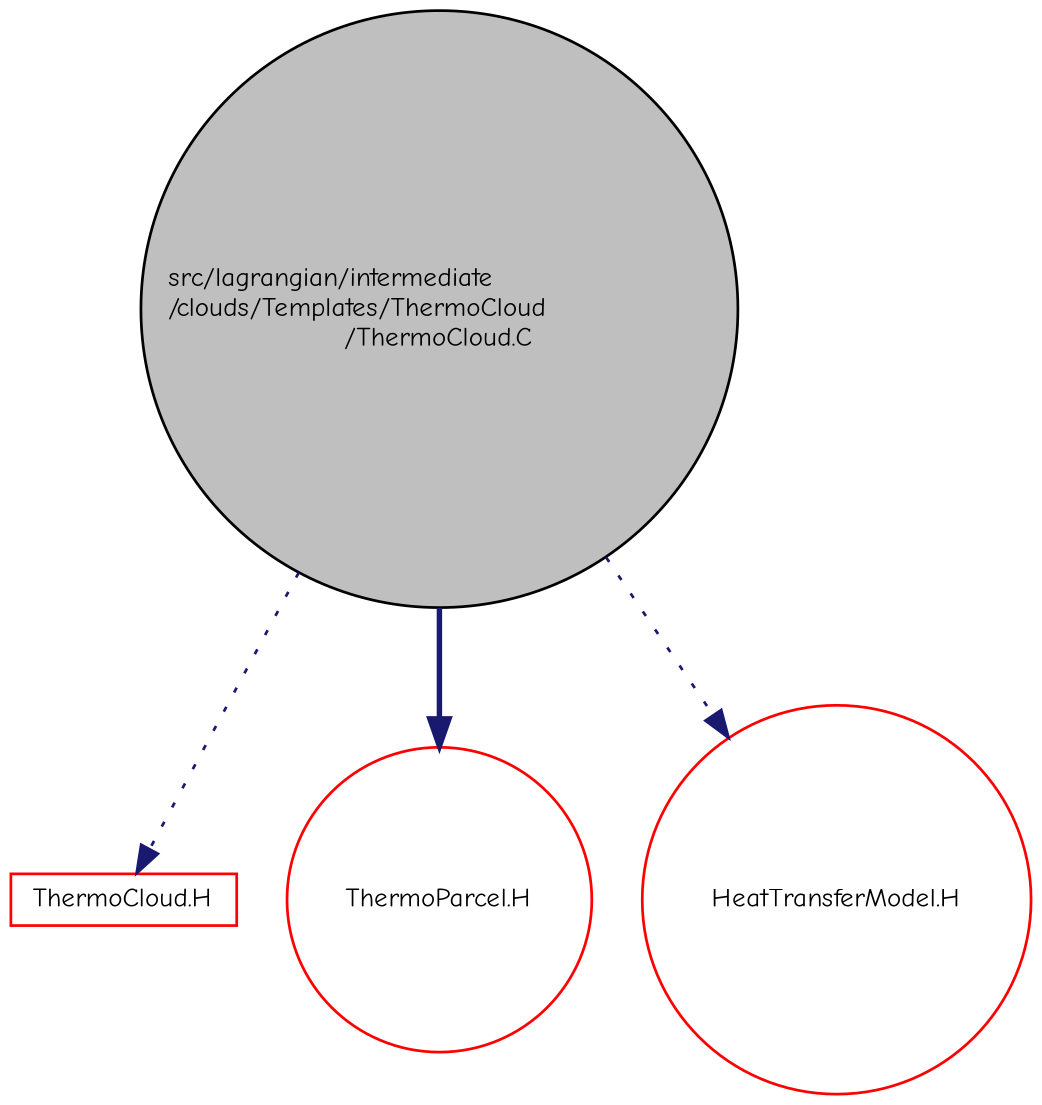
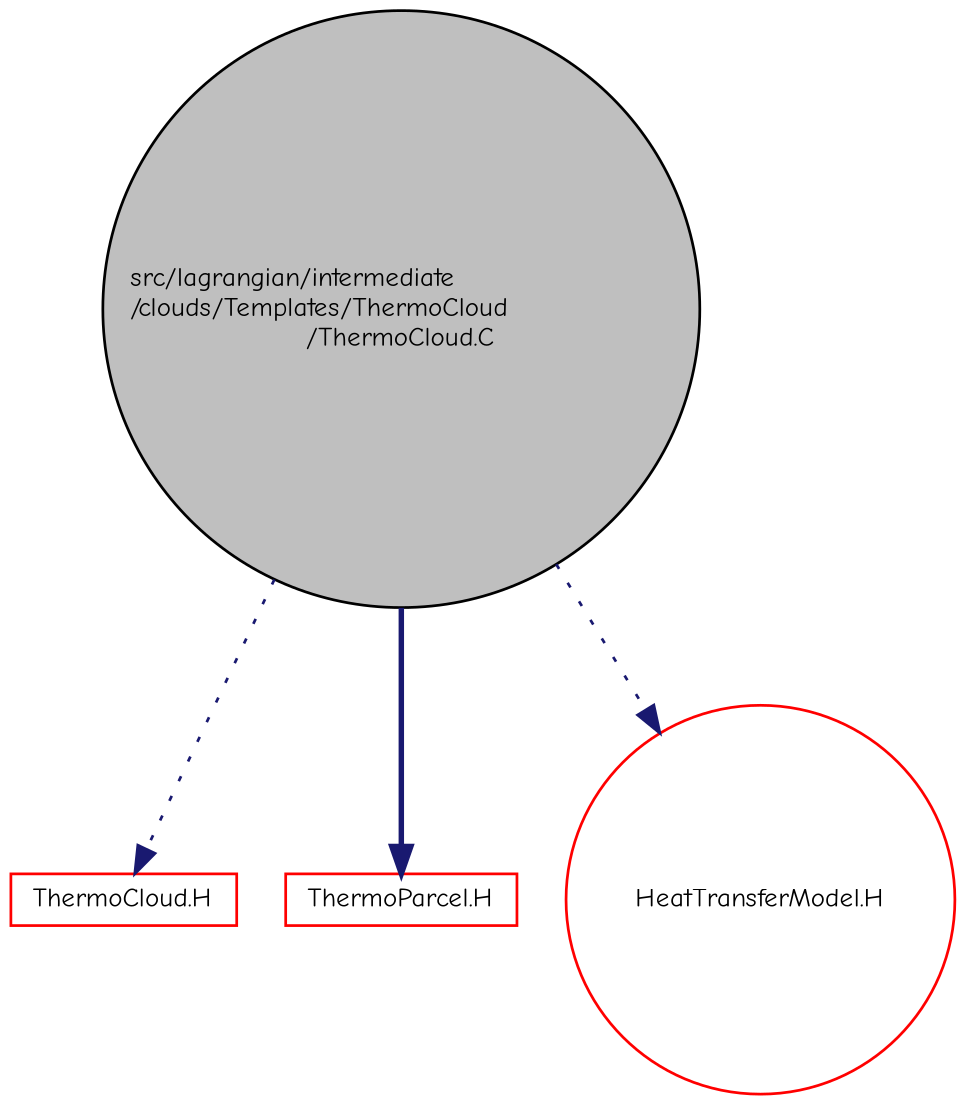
node "ThermoParcel.H": shape circle -> box
